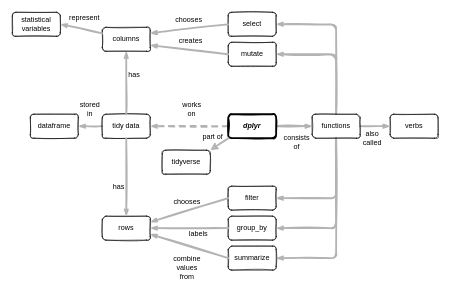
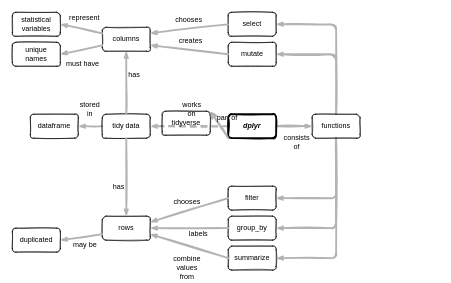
edge "columns" -> "unique names": added, label "must have"
node "unique names": added
edge "functions" -> "verbs": removed, label "also called"
node "verbs": removed
node "tidyverse": moved (186, 162) -> (186, 123)
edge "rows" -> "duplicated": added, label "may be"
node "duplicated": added
